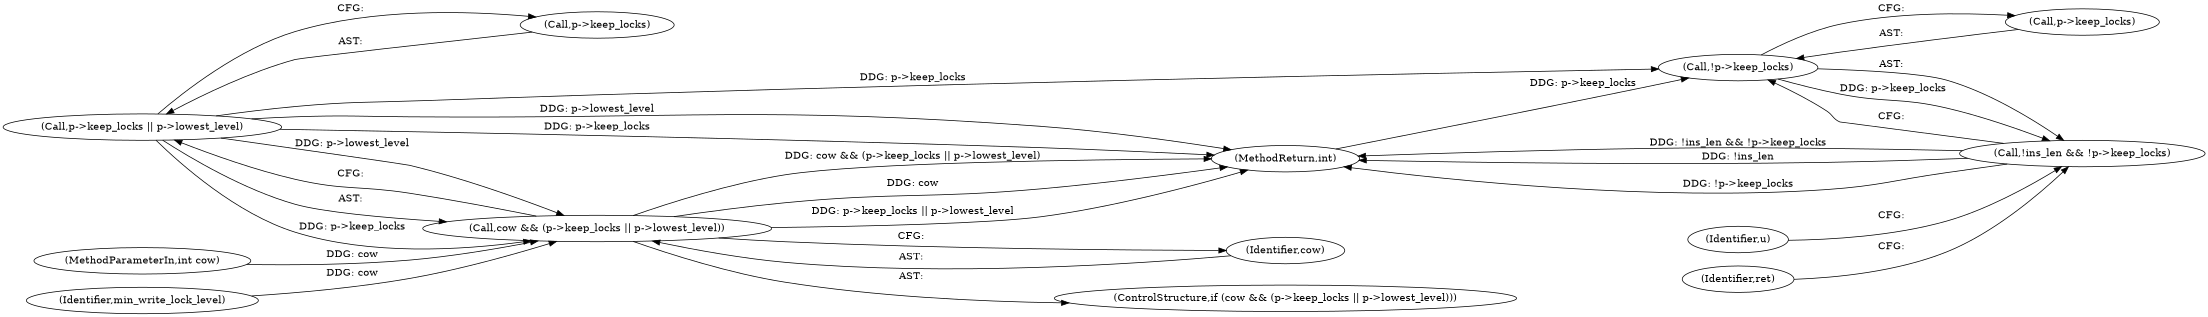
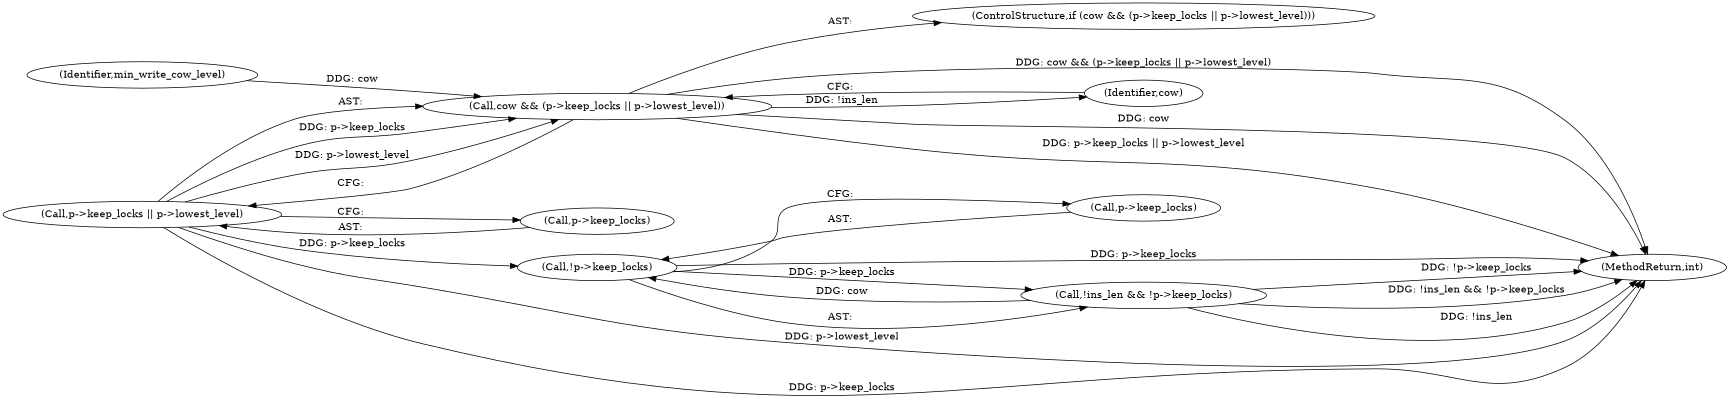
edge "(MethodReturn,int)" -> "(Call,!p->keep_locks)": reversed
edge "(Call,!ins_len && !p->keep_locks)" -> "(Call,!p->keep_locks)": label "CFG: " -> "DDG: cow"
edge "(Call,cow && (p->keep_locks || p->lowest_level))" -> "(Identifier,cow)": label "CFG: " -> "DDG: !ins_len"
node "(Identifier,u)": removed
edge "(Identifier,cow)" -> "(Call,cow && (p->keep_locks || p->lowest_level))": label "AST: " -> "CFG: "
node "(MethodParameterIn,int cow)": removed
node "(Identifier,ret)": removed
node "(Identifier,min_write_lock_level)": label "(Identifier,min_write_lock_level)" -> "(Identifier,min_write_cow_level)"
